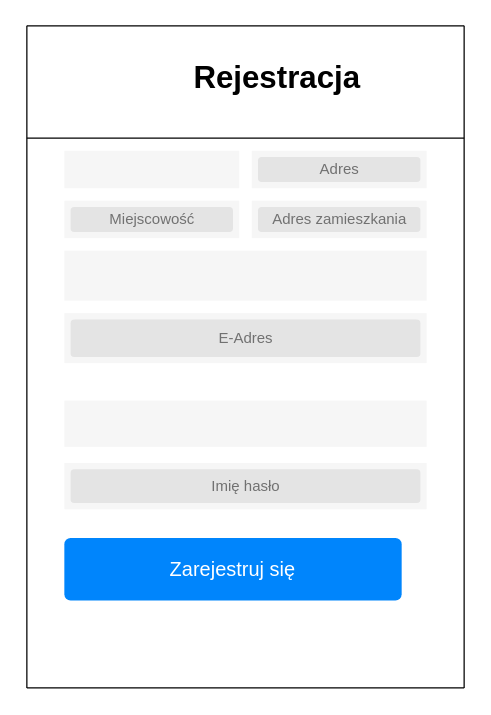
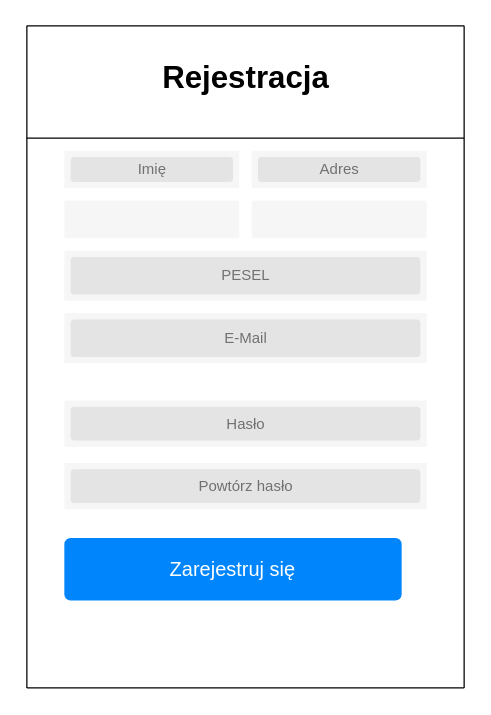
node "Rejestracja": moved (278, 76) -> (246, 76)
node "Imię": added
node "Miejscowość": removed
node "Adres zamieszkania": removed
node "PESEL": added
node "E-Adres": label "E-Adres" -> "E-Mail"
node "Hasło": added
node "Imię hasło": label "Imię hasło" -> "Powtórz hasło"
